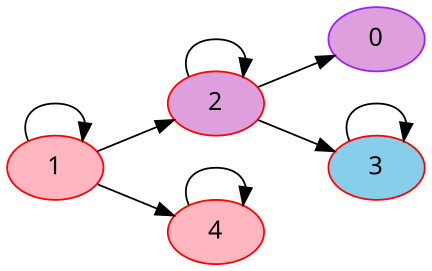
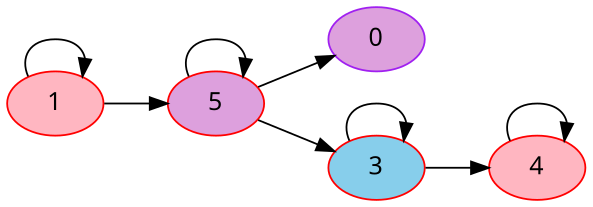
node "2": label "2" -> "5"
edge "1" -> "4": now "3" -> "4"
